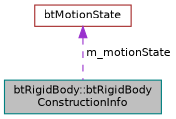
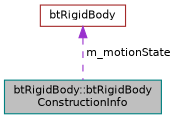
node "btMotionState": label "btMotionState" -> "btRigidBody"
